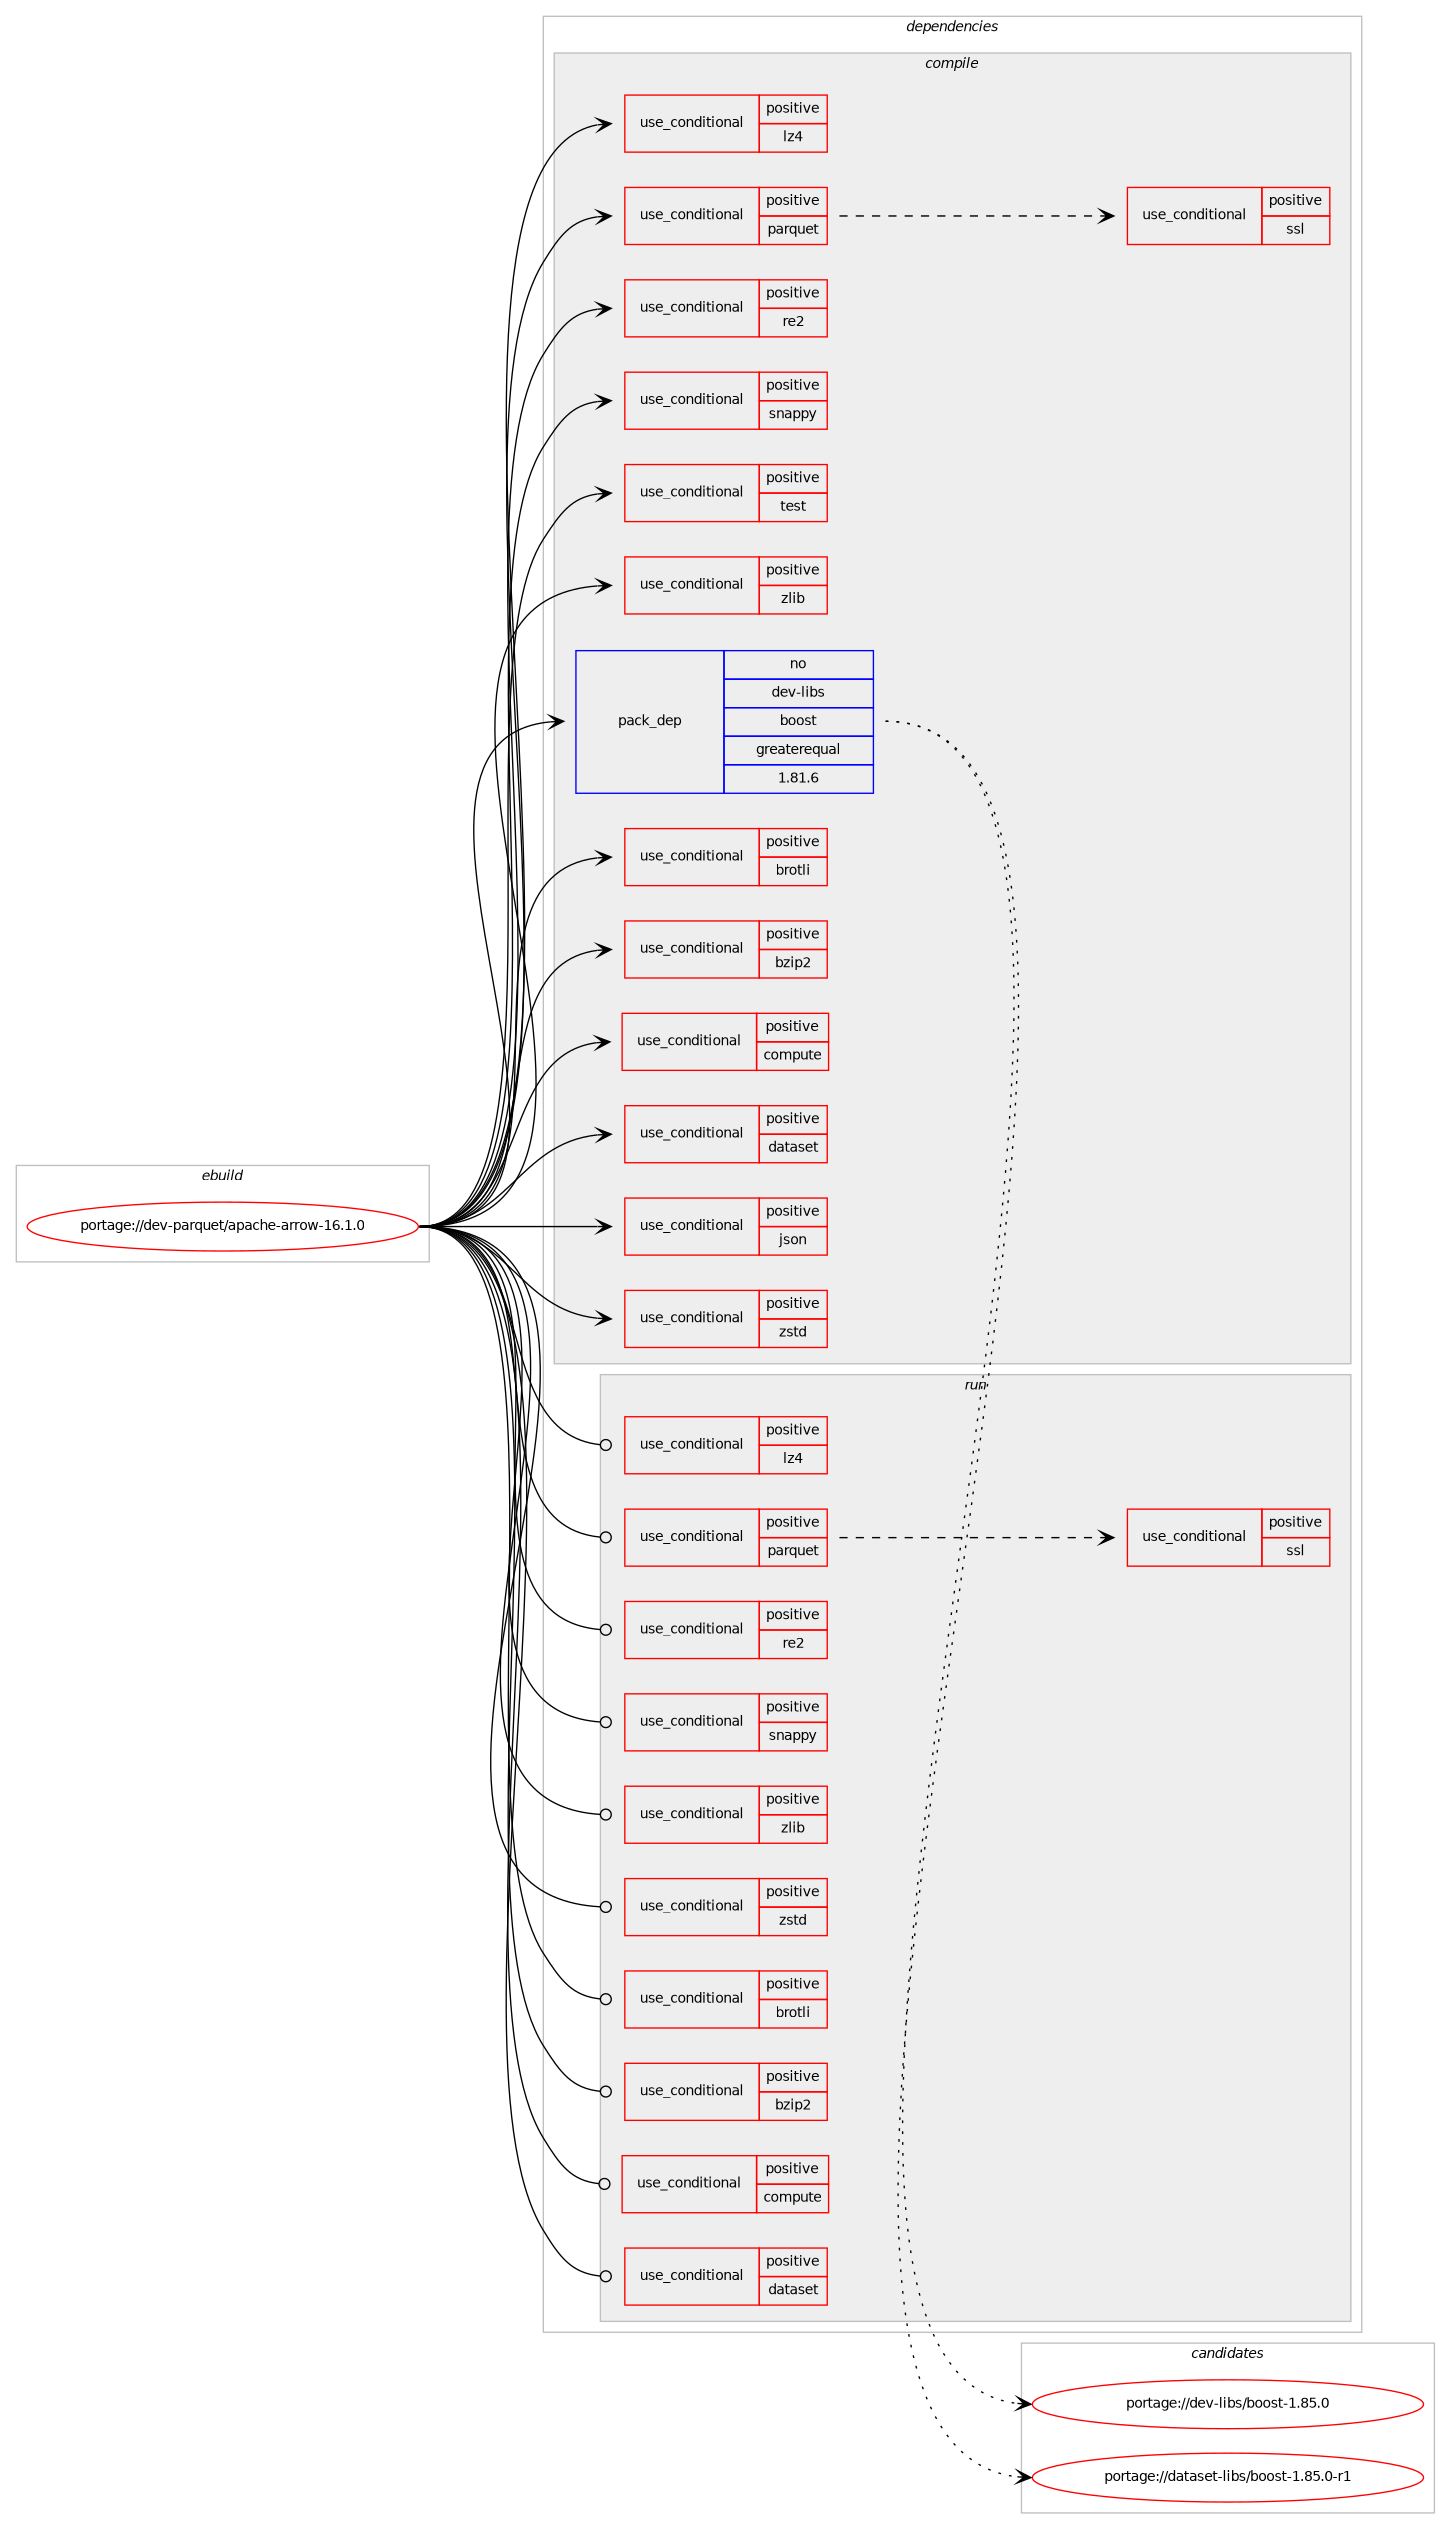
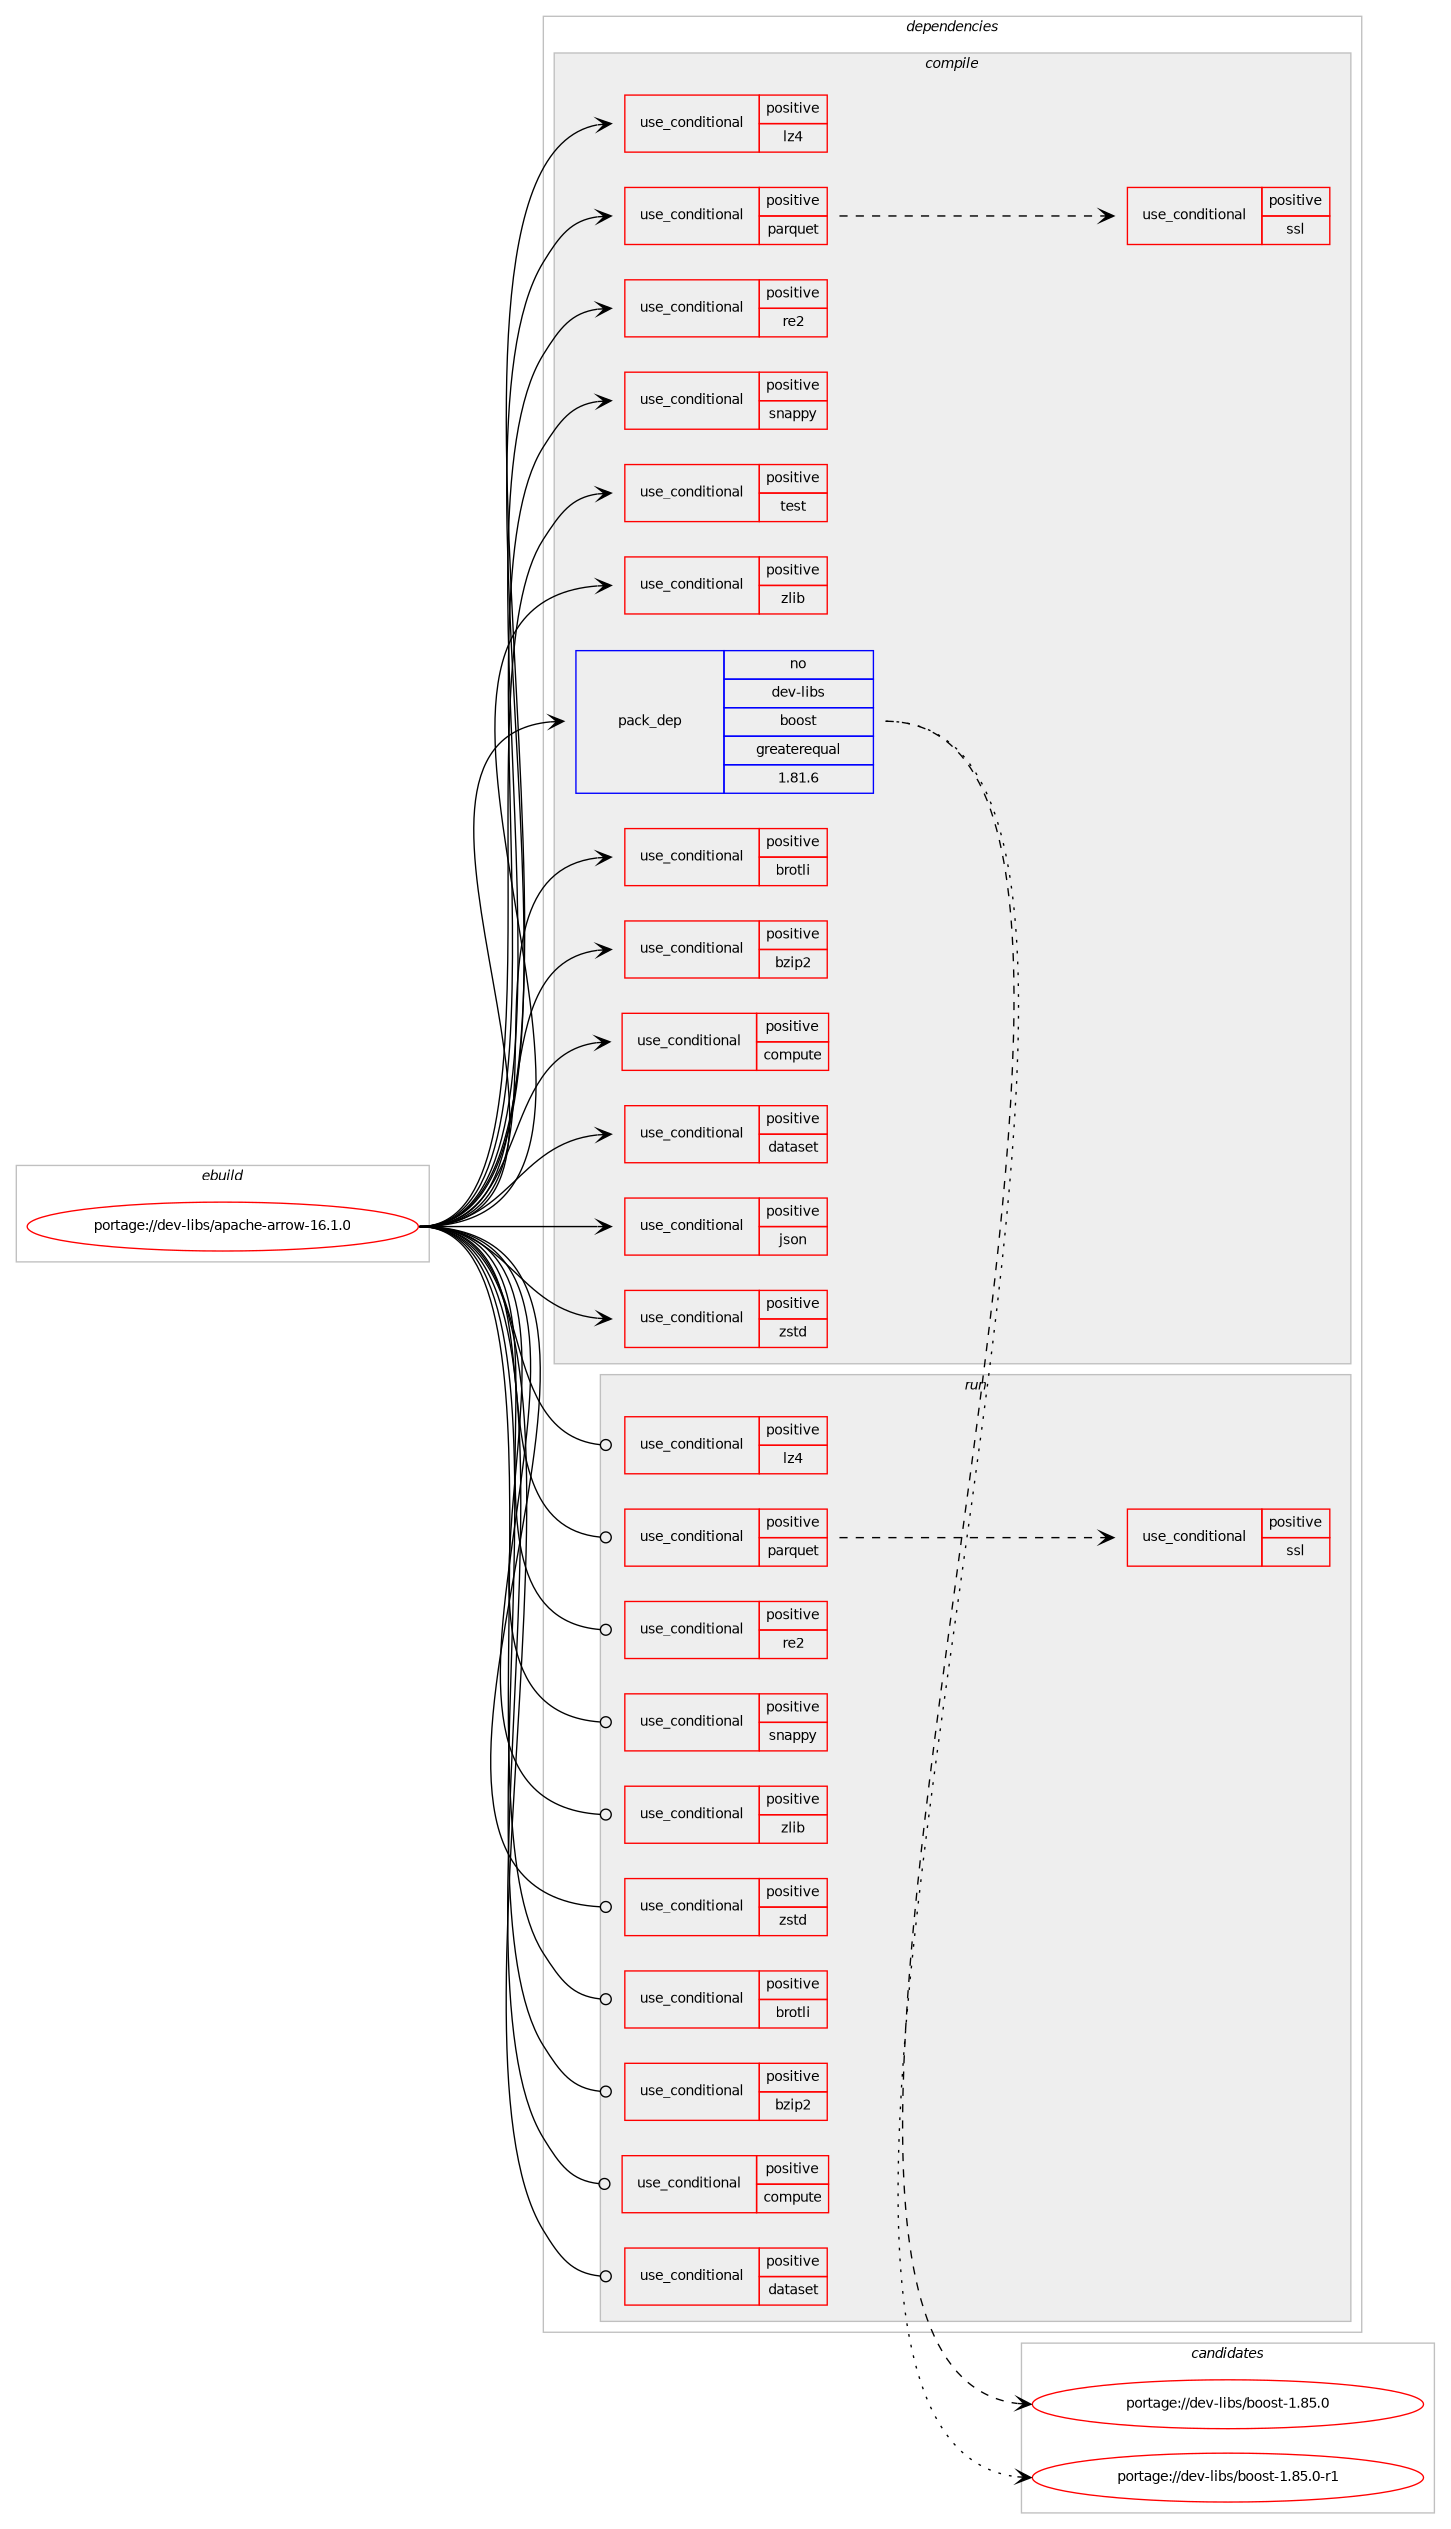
node "portage://dev-parquet/apache-arrow-16.1.0": label "portage://dev-parquet/apache-arrow-16.1.0" -> "portage://dev-libs/apache-arrow-16.1.0"
edge "pack_dep" -> "portage://dev-libs/boost-1.85.0": style dotted -> dashed
node "portage://dataset-libs/boost-1.85.0-r1": label "portage://dataset-libs/boost-1.85.0-r1" -> "portage://dev-libs/boost-1.85.0-r1"
